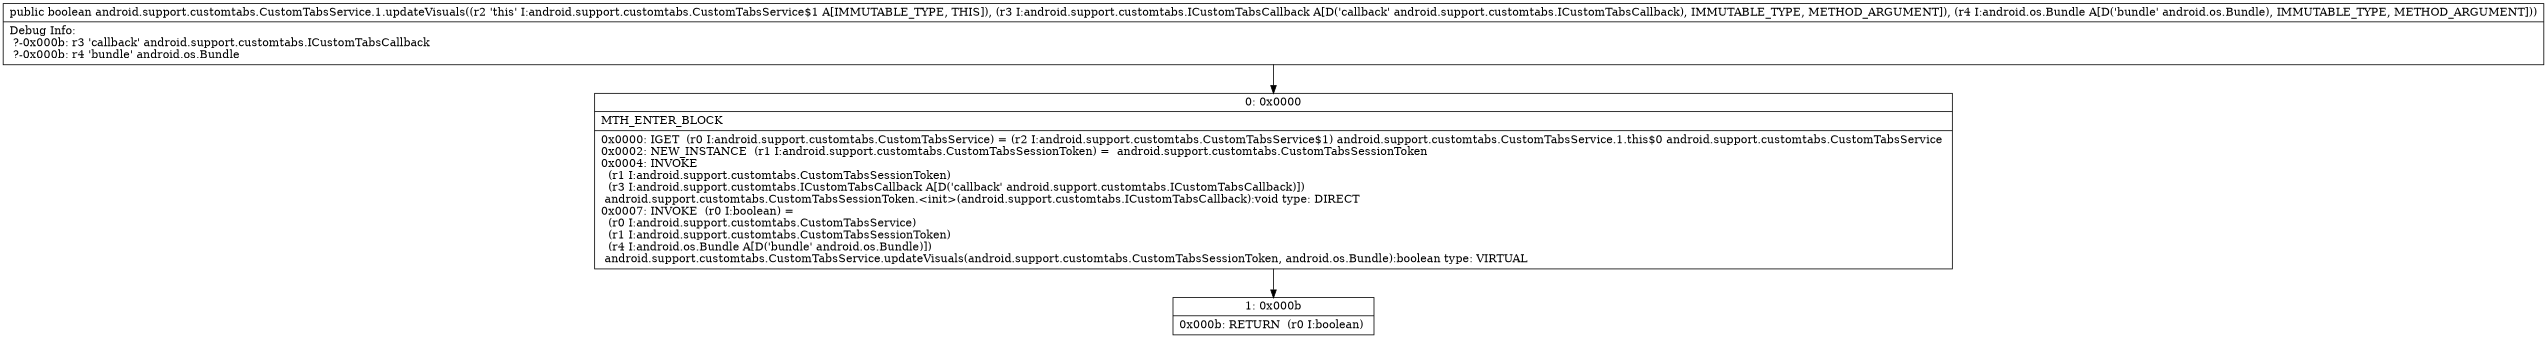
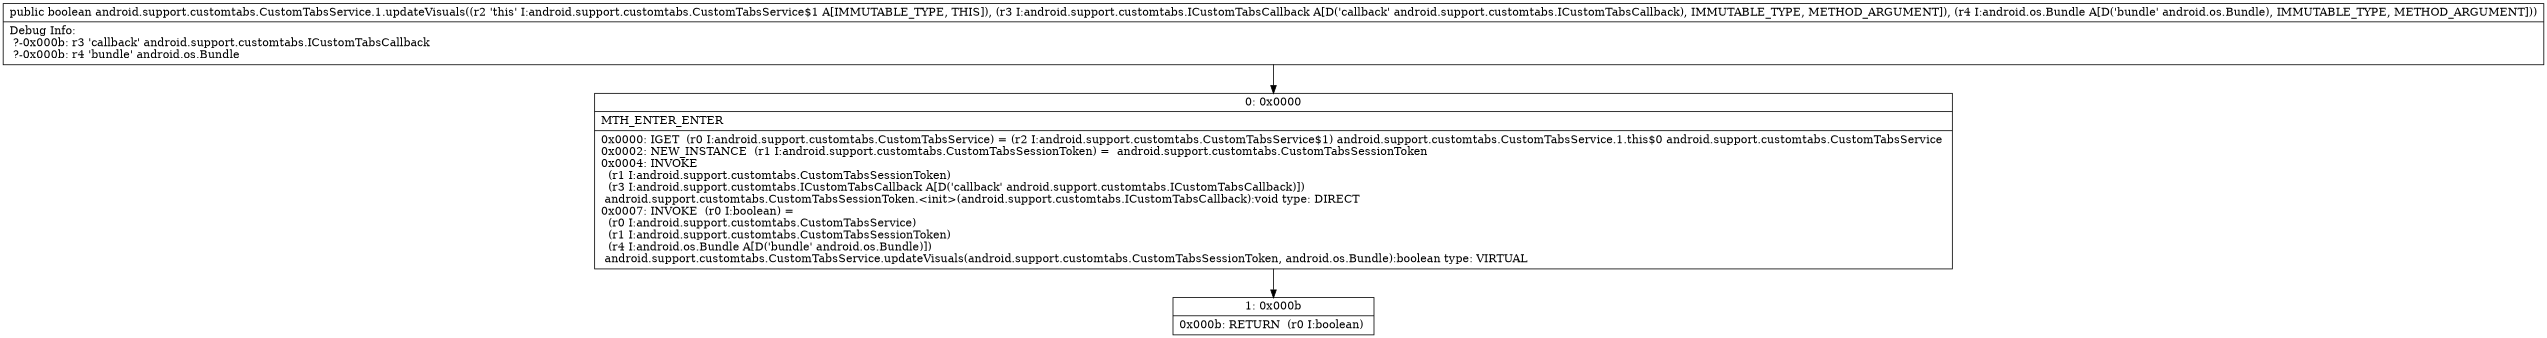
node "0: 0x0000": text "MTH_ENTER_BLOCK" -> "MTH_ENTER_ENTER"
